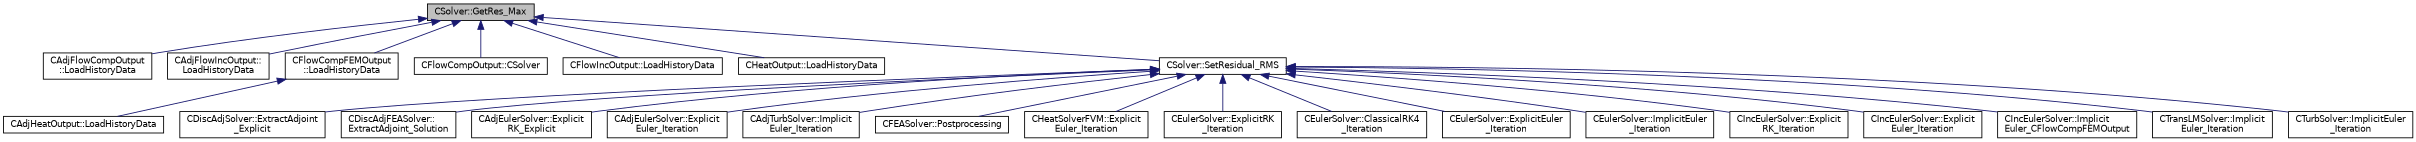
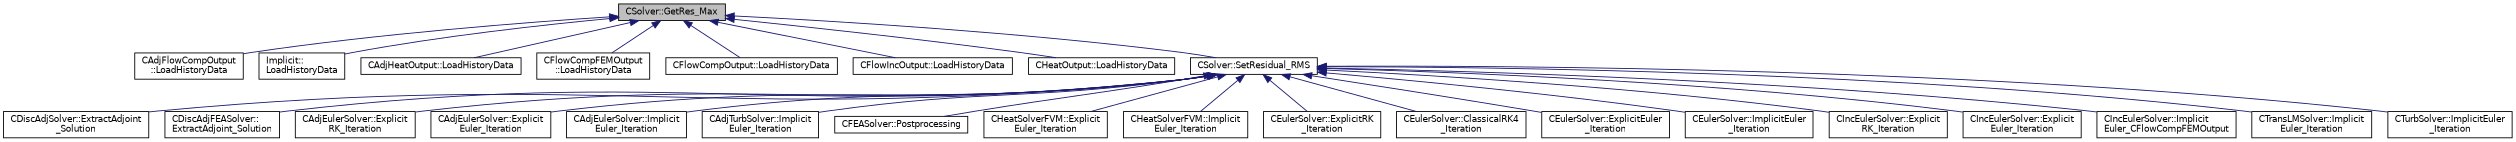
node "CAdjFlowIncOutput:: LoadHistoryData": label "CAdjFlowIncOutput:: LoadHistoryData" -> "Implicit:: LoadHistoryData"
node "CFlowCompOutput::CSolver": label "CFlowCompOutput::CSolver" -> "CFlowCompOutput::LoadHistoryData"
edge "CAdjHeatOutput::LoadHistoryData" -> "CFlowCompFEMOutput ::LoadHistoryData": now "CAdjHeatOutput::LoadHistoryData" -> "CSolver::GetRes_Max"
node "CDiscAdjSolver::ExtractAdjoint _Explicit": label "CDiscAdjSolver::ExtractAdjoint _Explicit" -> "CDiscAdjSolver::ExtractAdjoint _Solution"
node "CAdjEulerSolver::Explicit RK_Explicit": label "CAdjEulerSolver::Explicit RK_Explicit" -> "CAdjEulerSolver::Explicit RK_Iteration"
node "CAdjEulerSolver::Implicit Euler_Iteration": added
node "CHeatSolverFVM::Implicit Euler_Iteration": added
